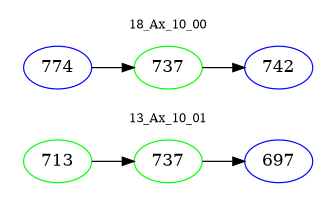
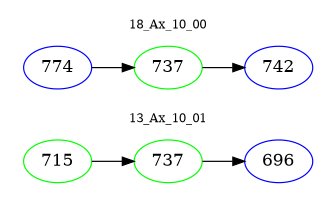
node "713": label "713" -> "715"
node "697": label "697" -> "696"
